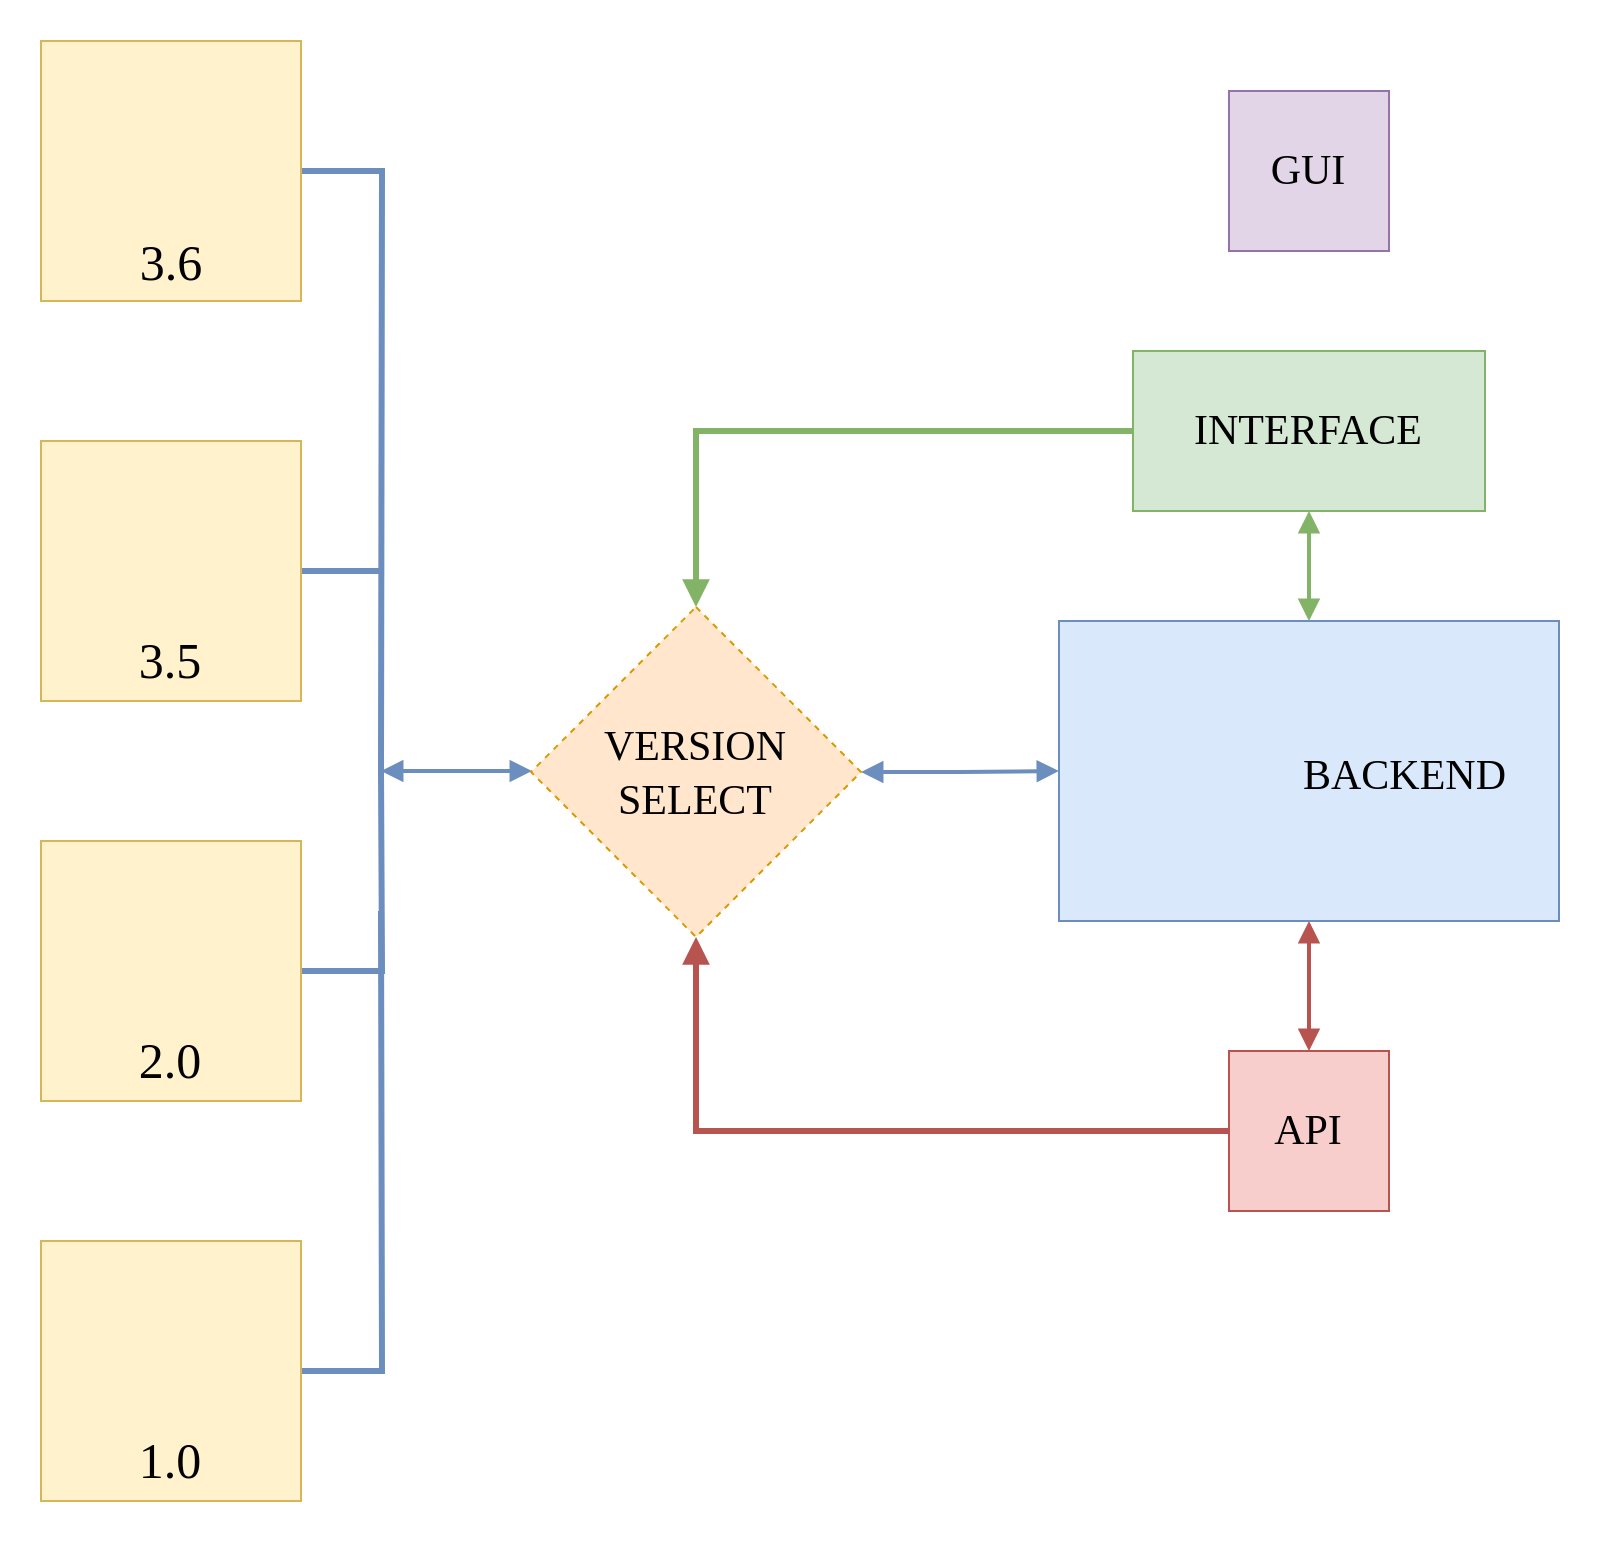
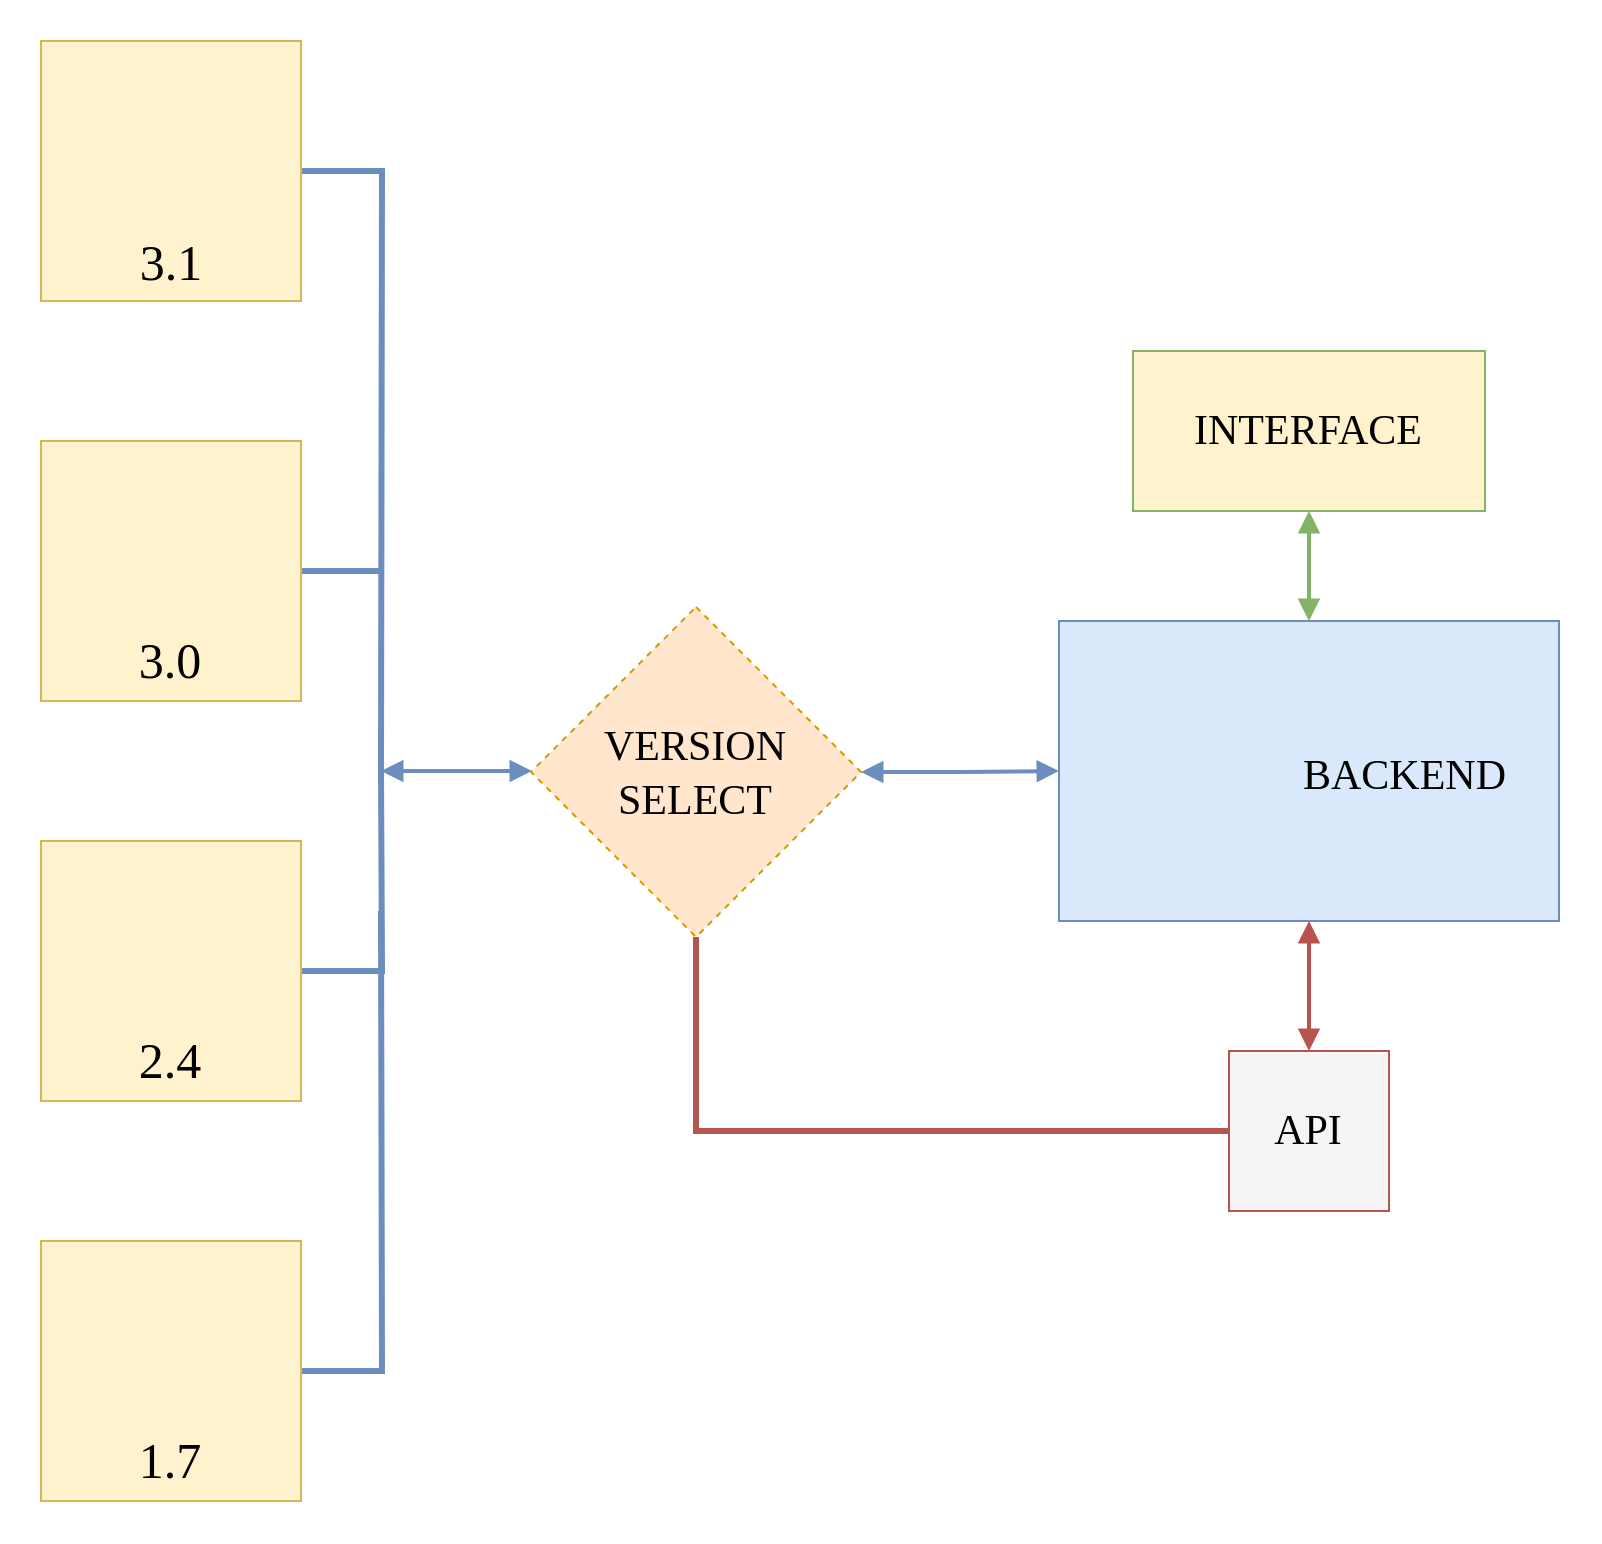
node "GUI": removed
node "3.6": label "3.6" -> "3.1"
edge "INTERFACE" -> "VERSIONSELECT": removed
node "INTERFACE": fillcolor #d5e8d4 -> #fff2cc
node "3.5": label "3.5" -> "3.0"
node "2.0": label "2.0" -> "2.4"
edge "API" -> "VERSIONSELECT": arrowhead block -> none
node "API": fillcolor #f8cecc -> #f5f5f5
node "1.0": label "1.0" -> "1.7"
